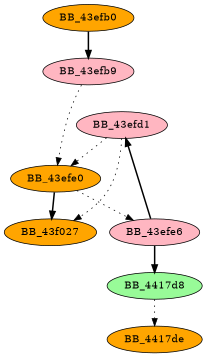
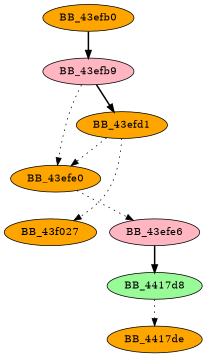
node "BB_43efd1": fillcolor lightpink -> orange
edge "BB_43efe6" -> "BB_43efd1": now "BB_43efb9" -> "BB_43efd1"
edge "BB_43efe0" -> "BB_43f027": removed
